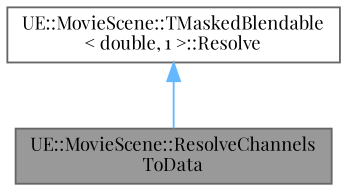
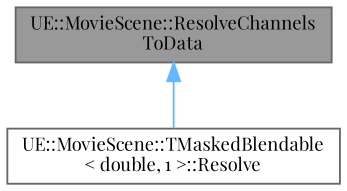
edge "UE::MovieScene::ResolveChannels ToData" -> "UE::MovieScene::TMaskedBlendable < double, 1 >::Resolve": reversed
